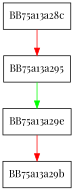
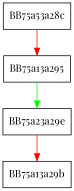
node "BB75a13a28c": label "BB75a13a28c" -> "BB75a53a28c"
node "BB75a13a29e": label "BB75a13a29e" -> "BB75a23a29e"
